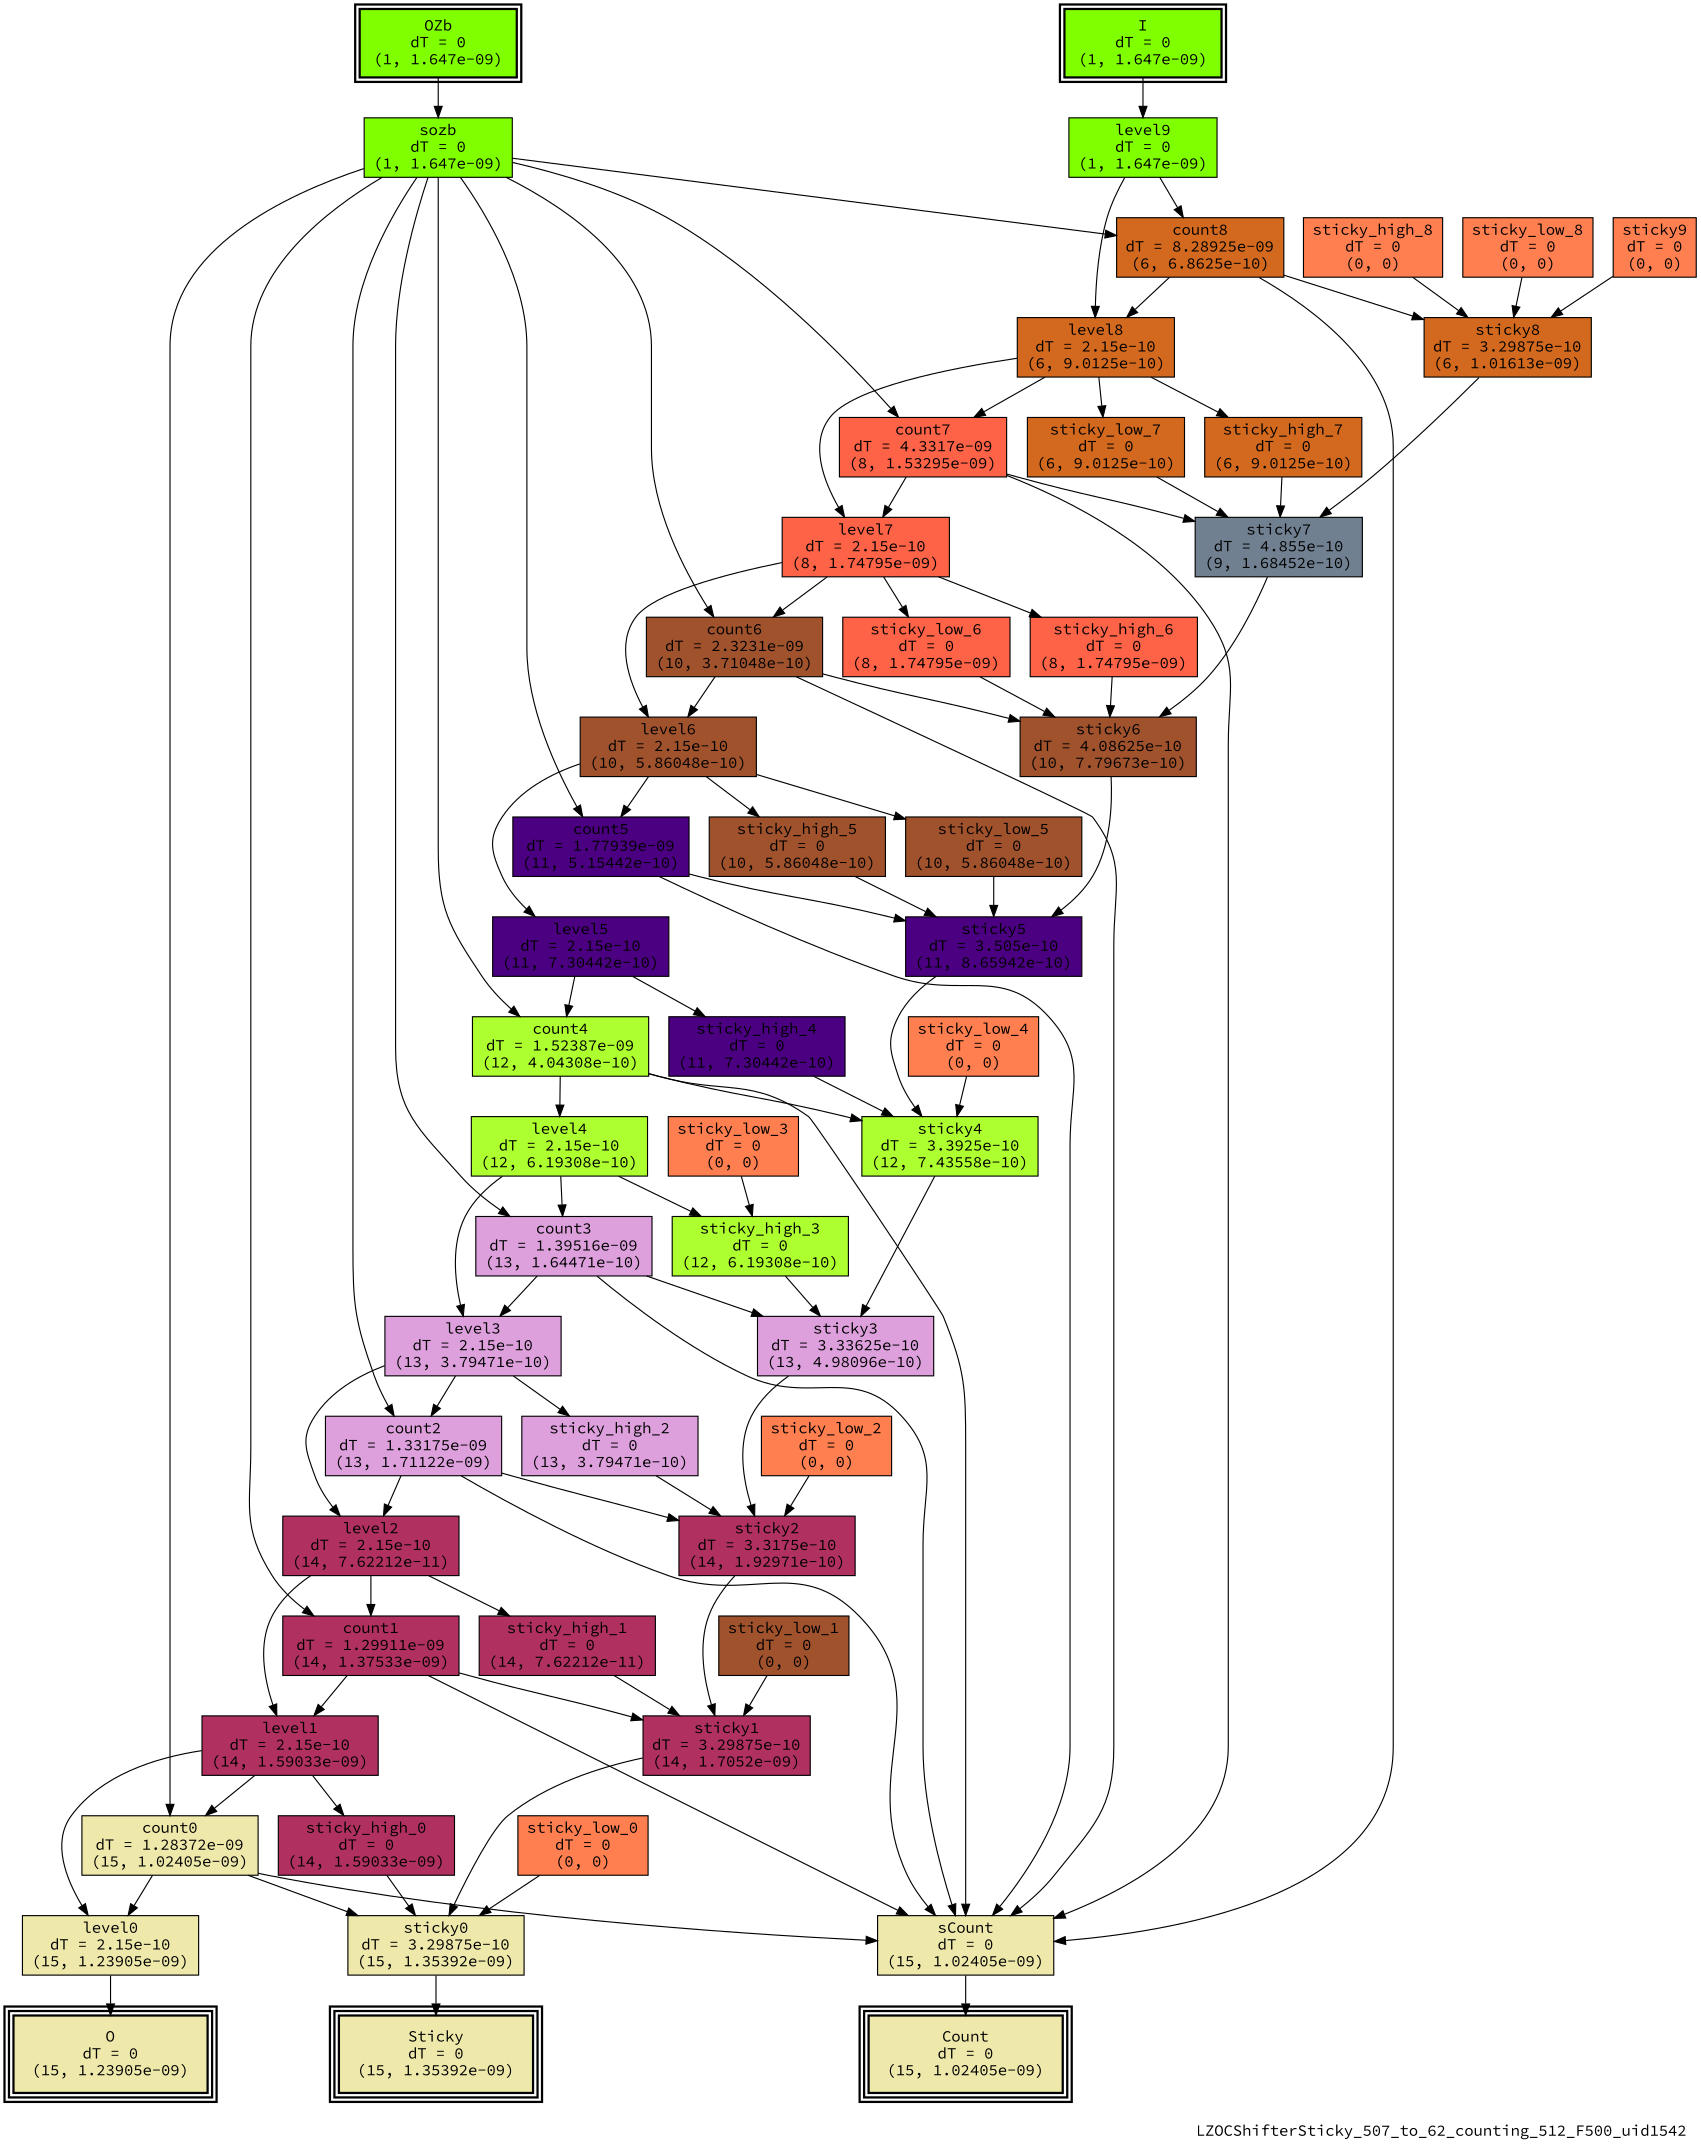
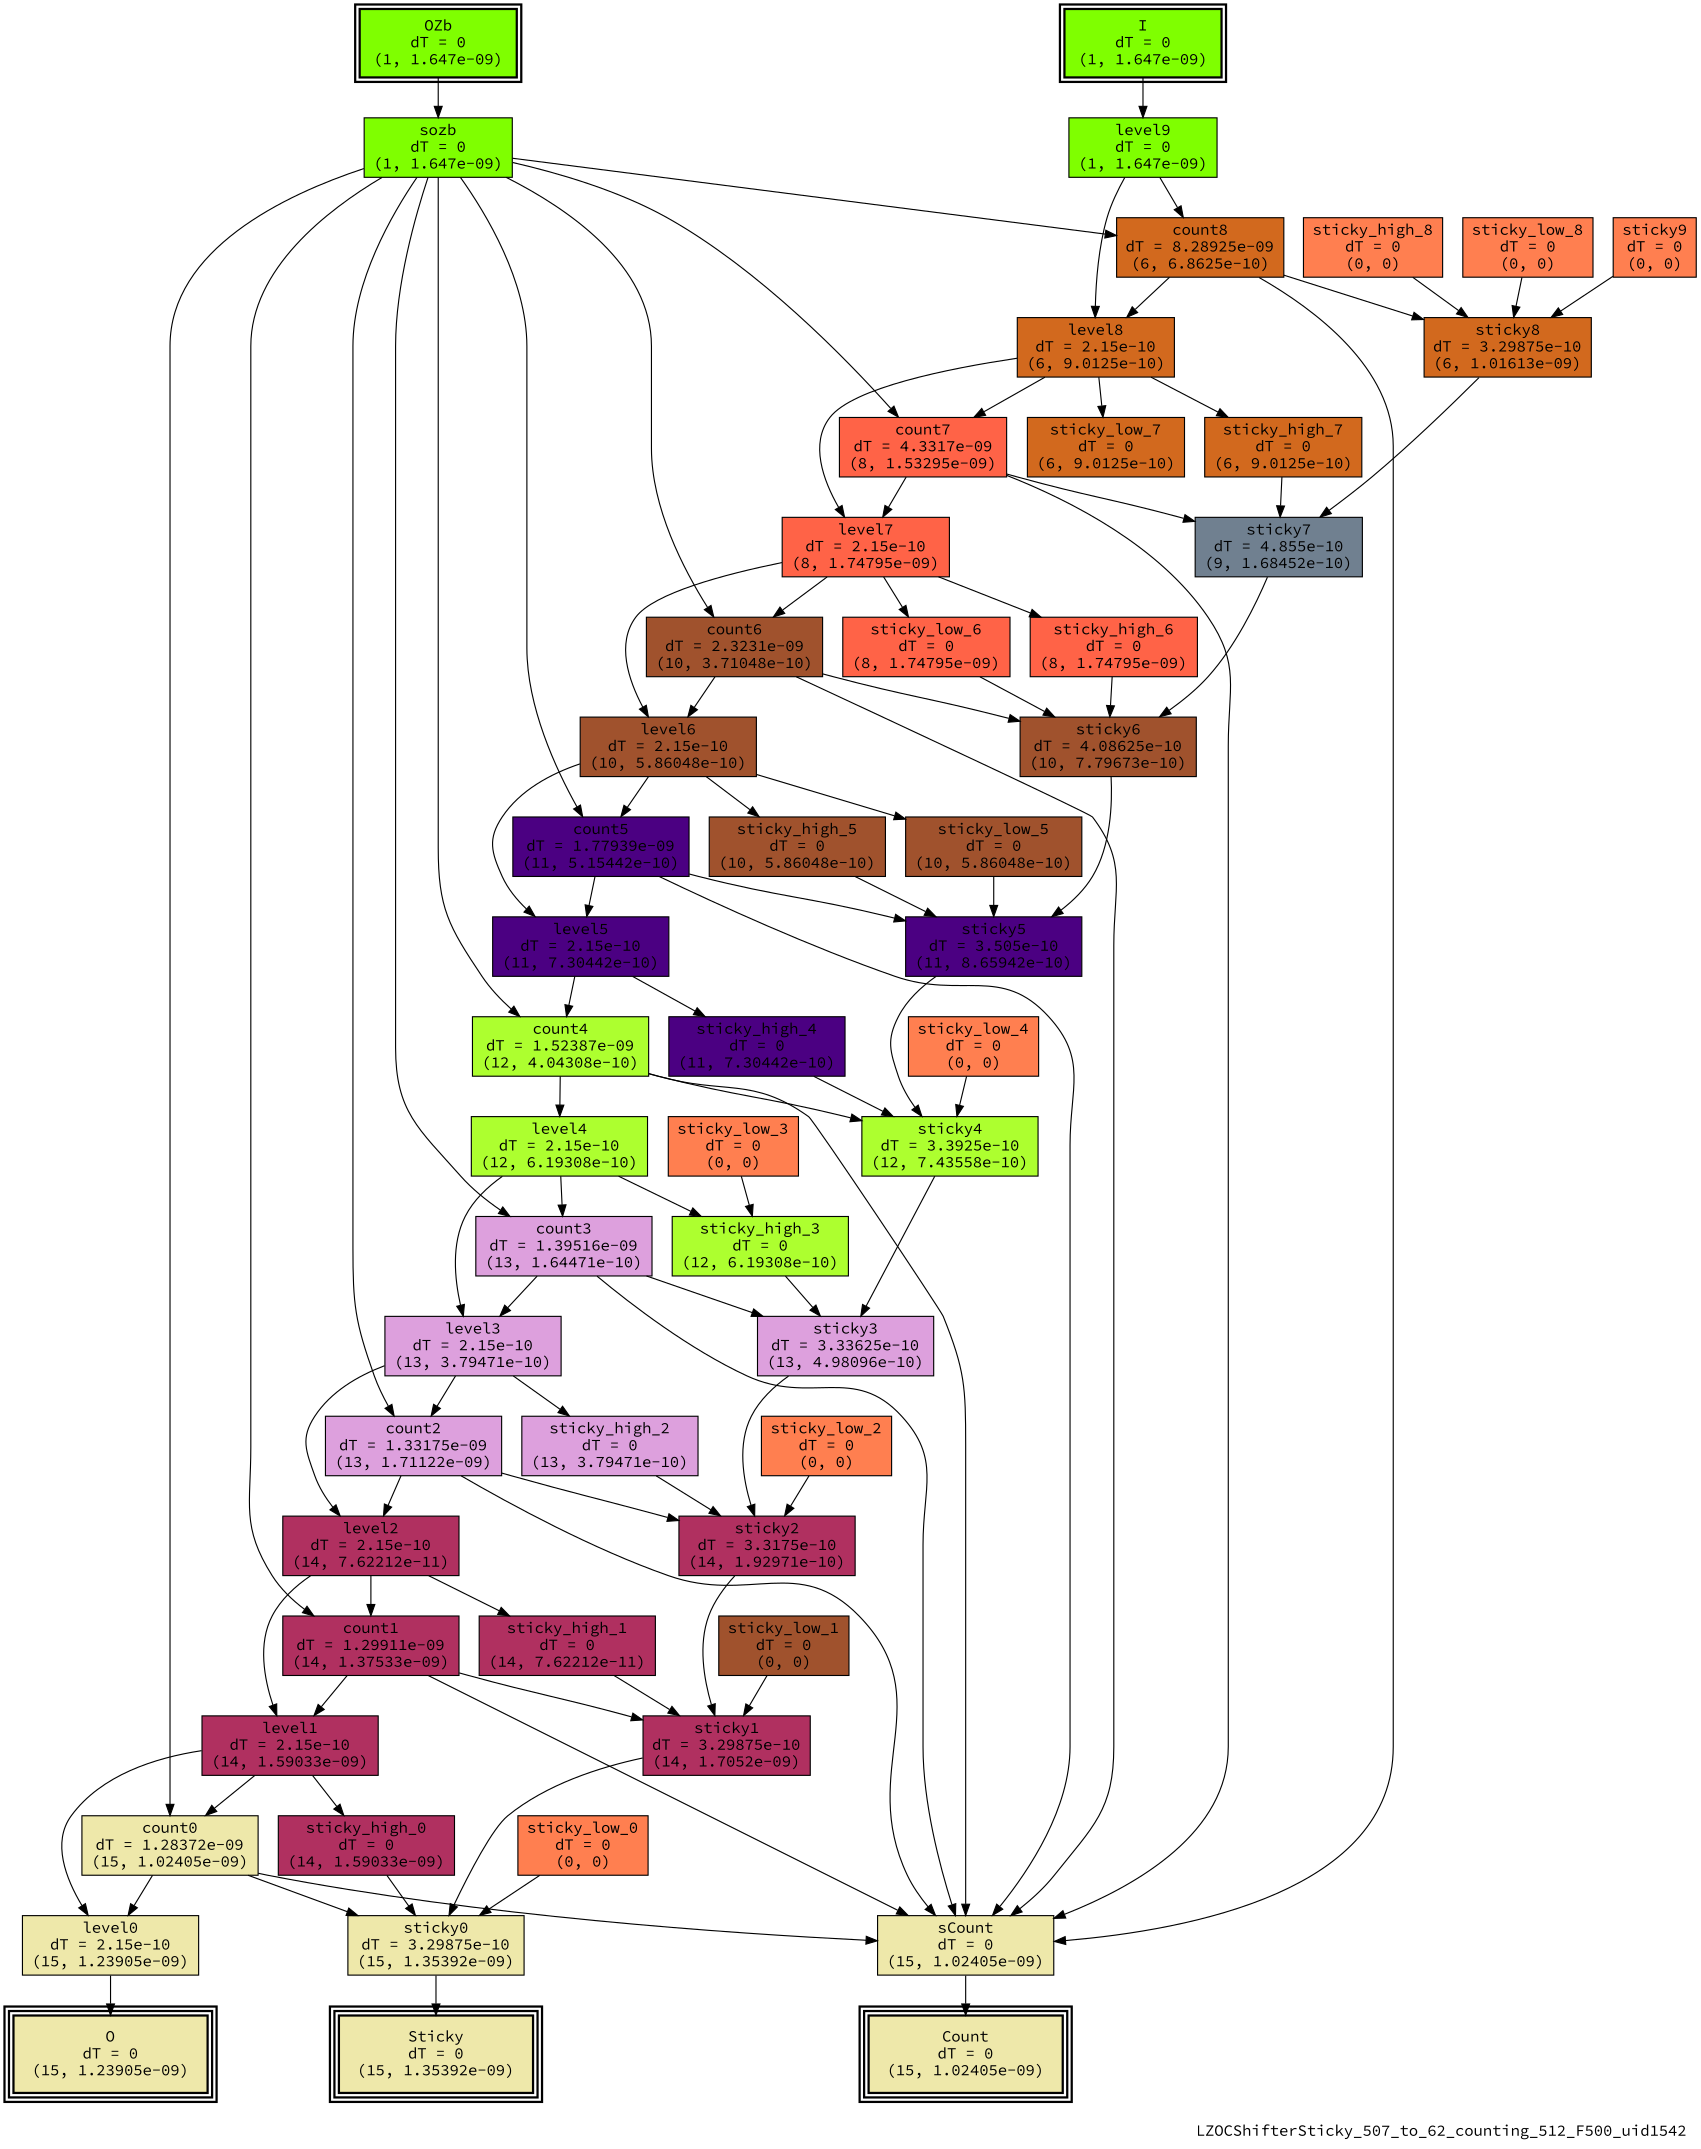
edge "sticky_low_7 dT = 0 (6, 9.0125e-10)" -> "sticky7 dT = 4.855e-10 (9, 1.68452e-10)": removed
edge "count5 dT = 1.77939e-09 (11, 5.15442e-10)" -> "level5 dT = 2.15e-10 (11, 7.30442e-10)": added
